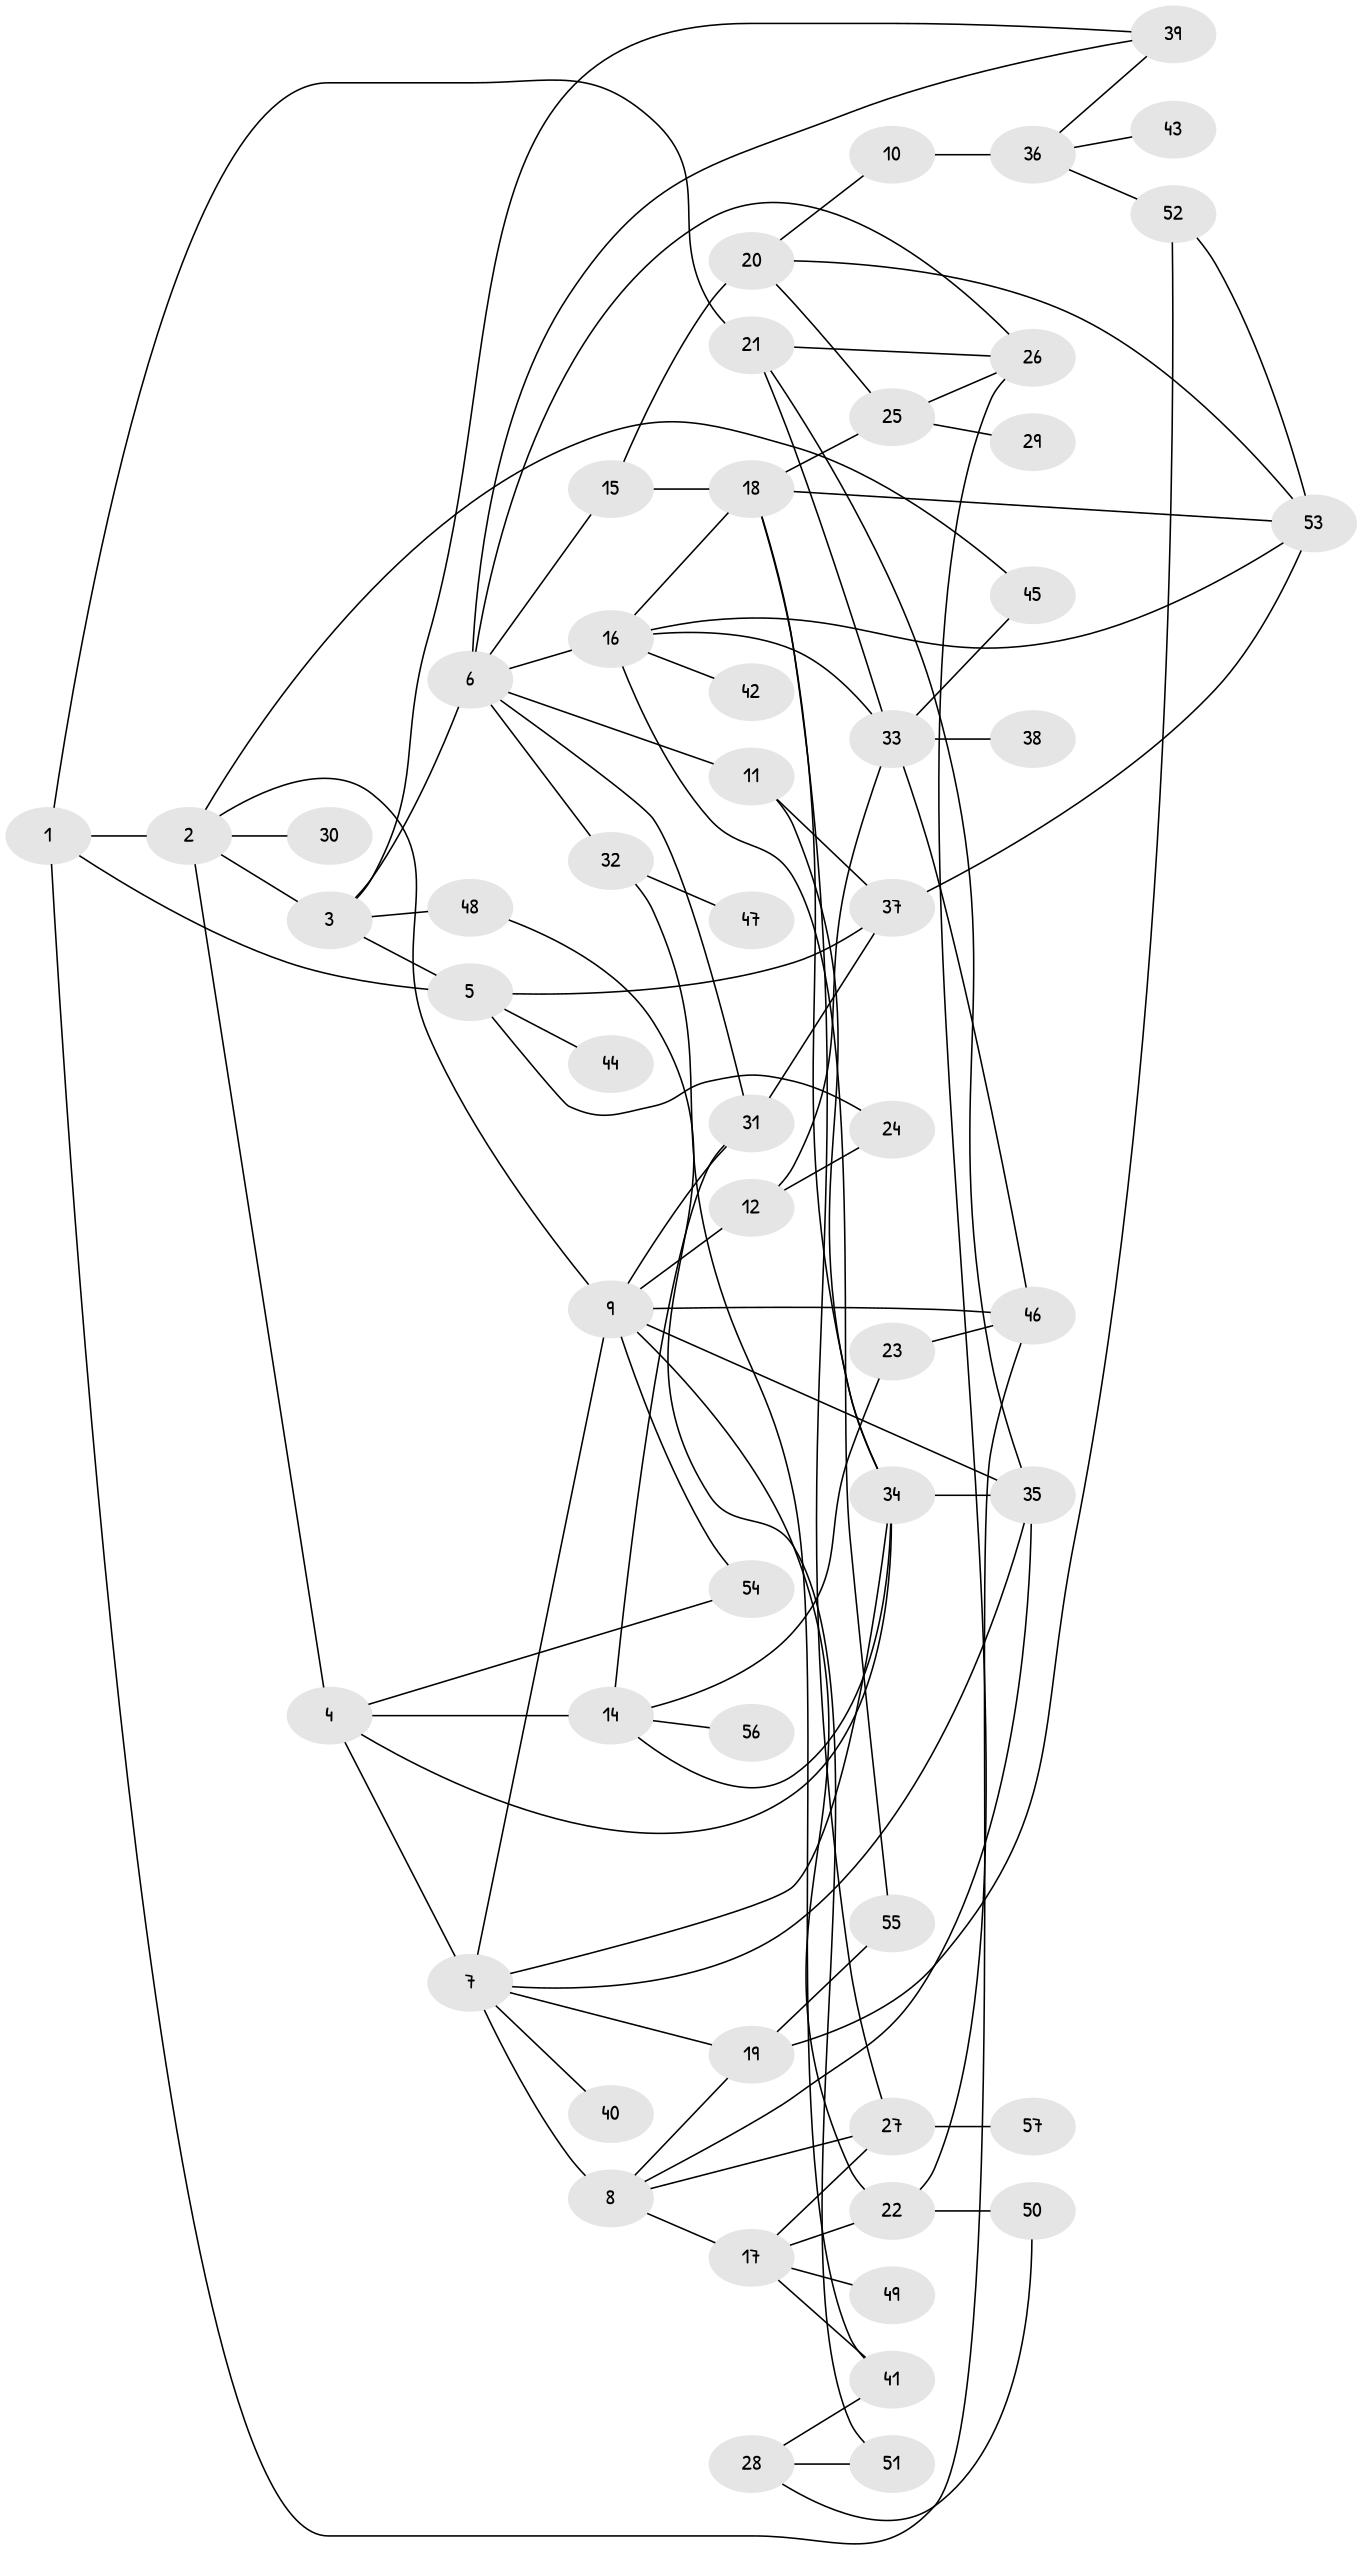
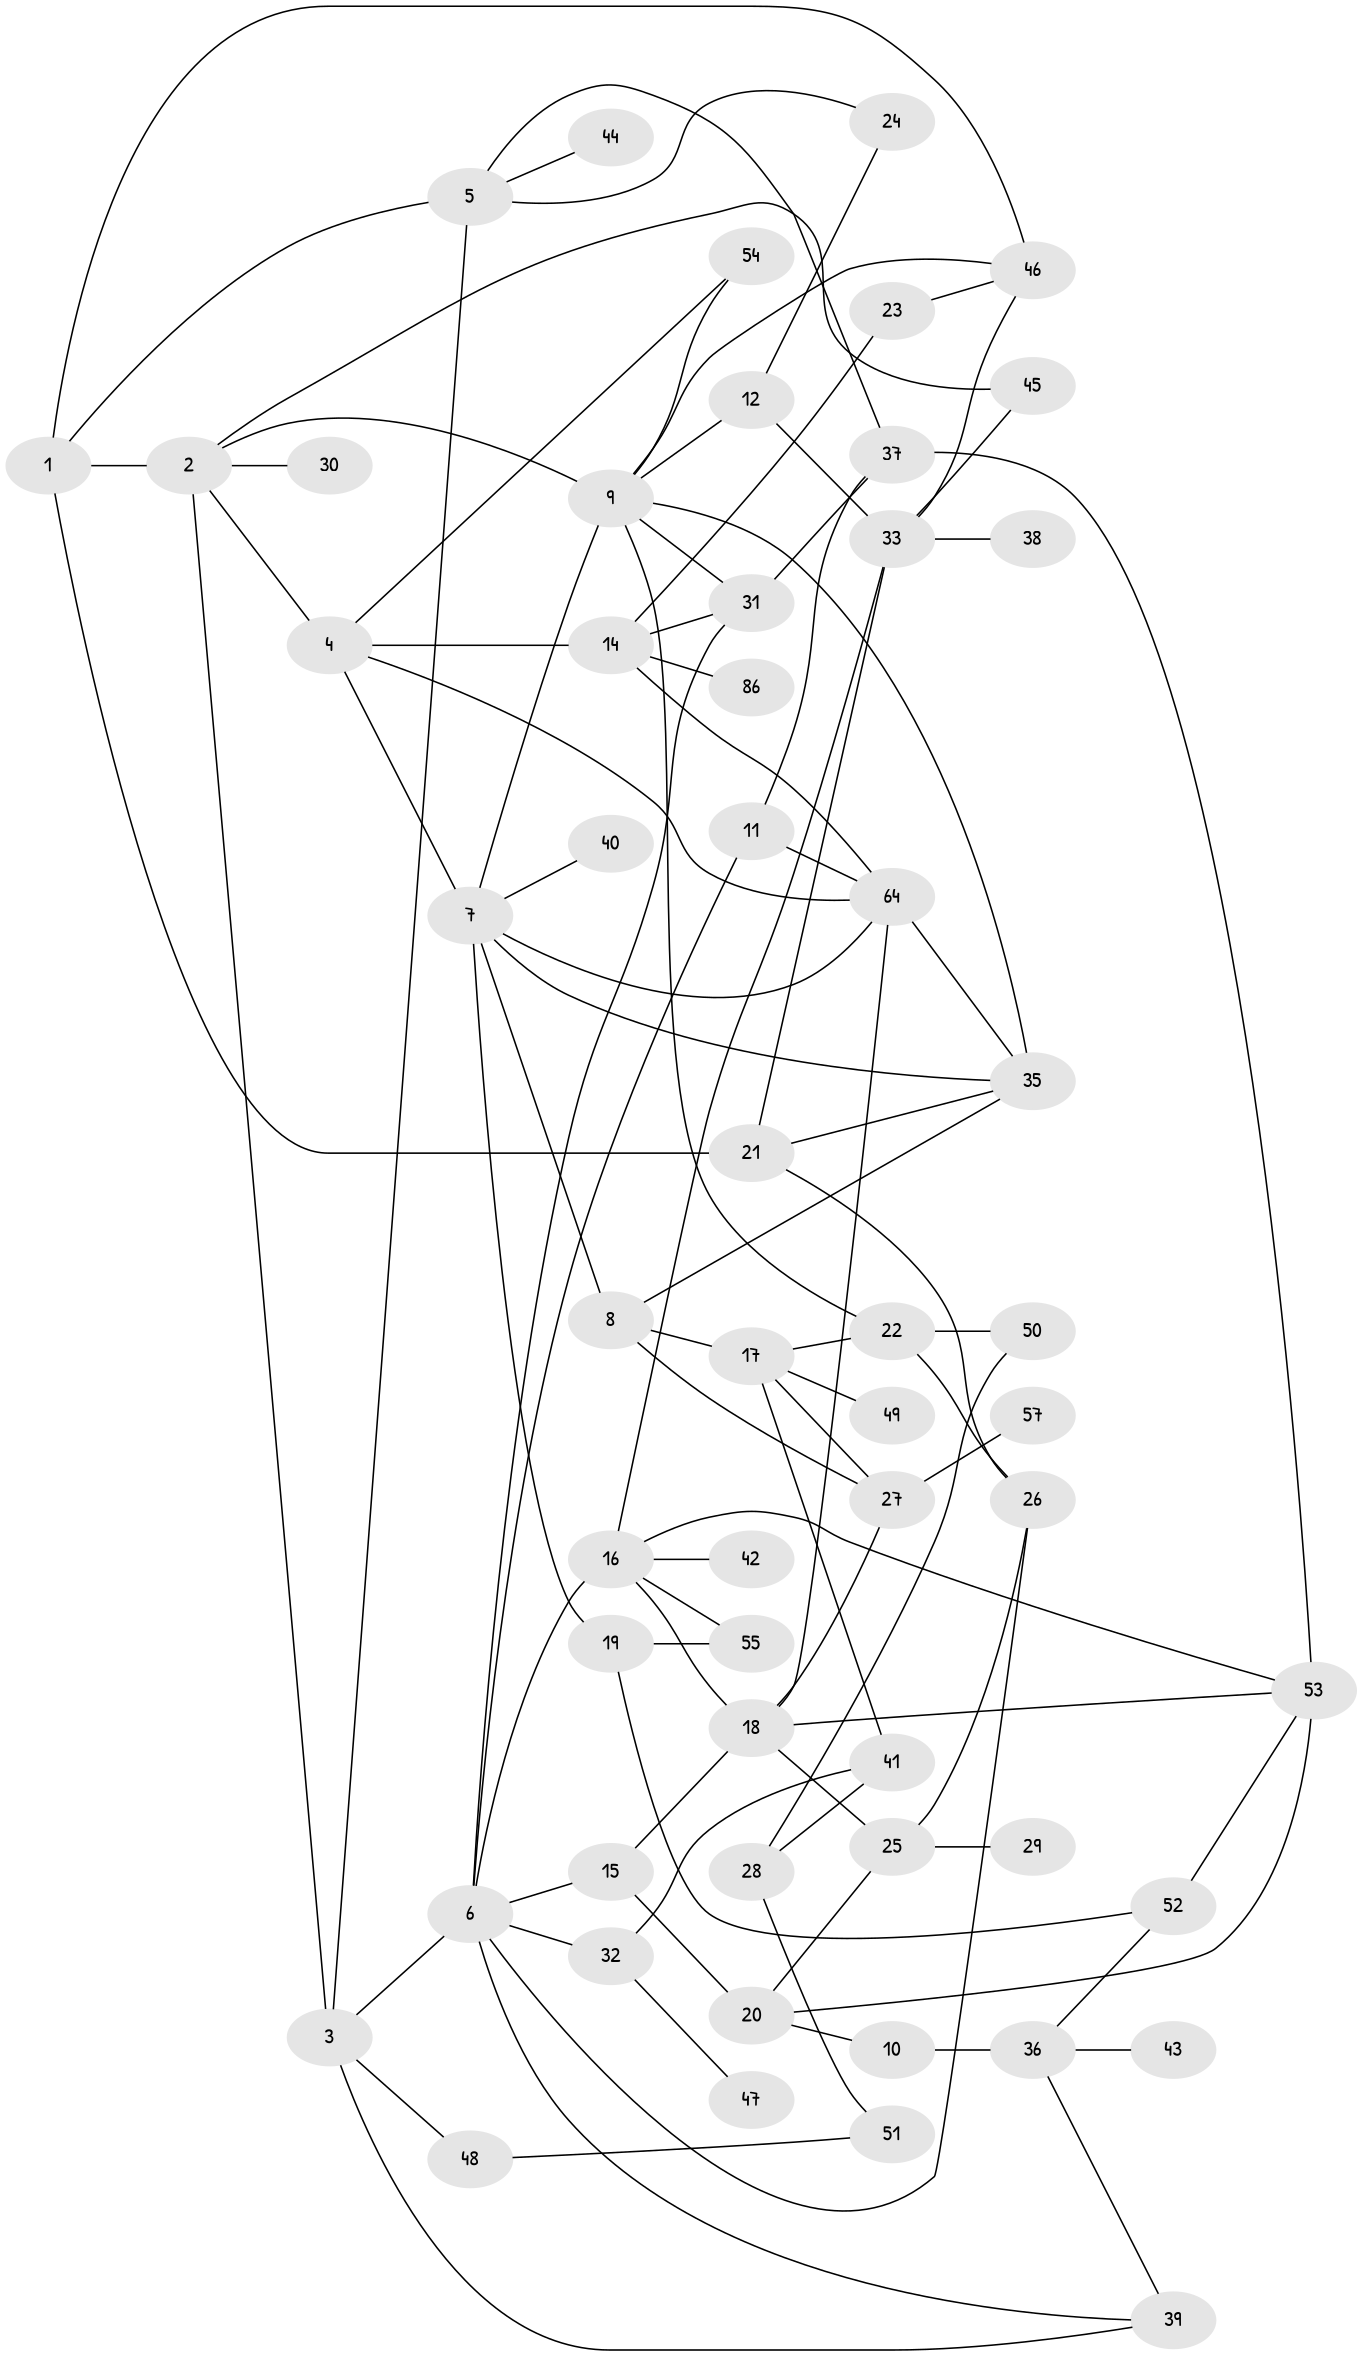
node "34": label "34" -> "64"
node "56": label "56" -> "86"
edge "19" -- "8": removed
